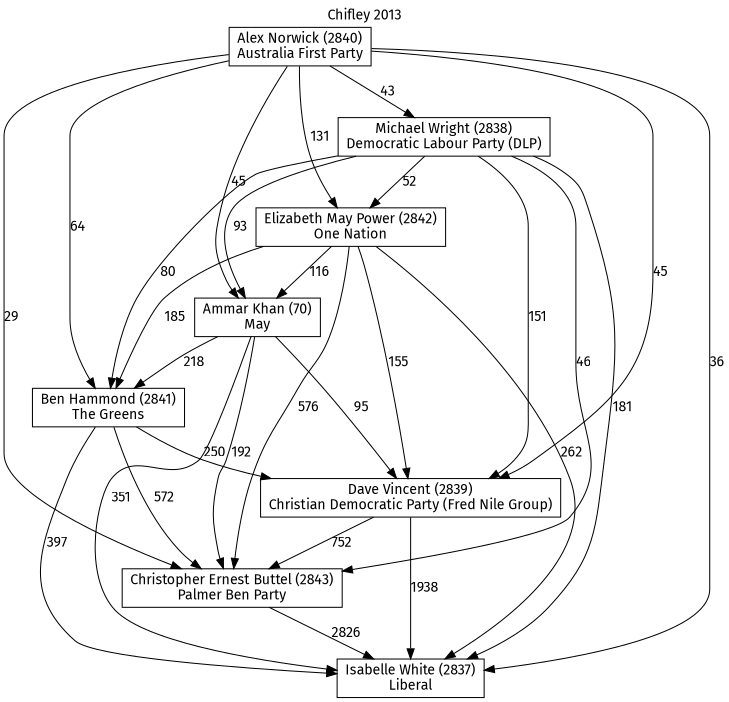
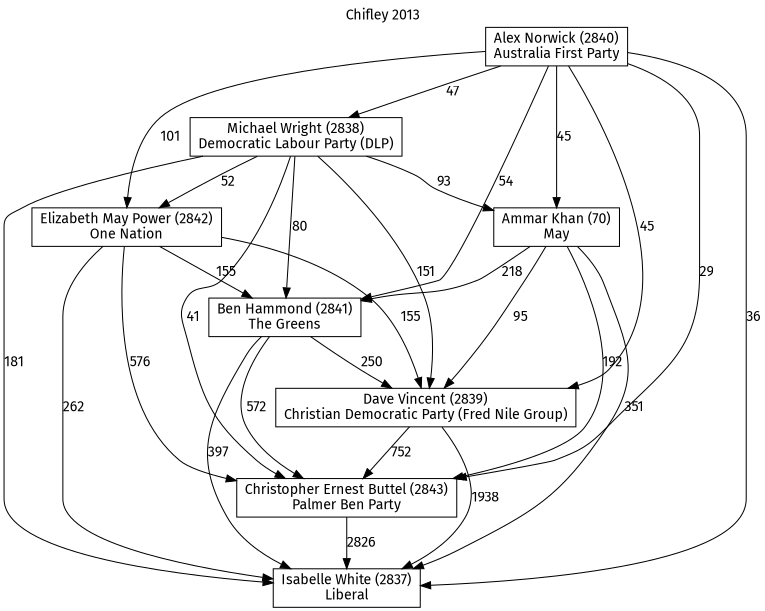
edge "Alex Norwick (2840) Australia First Party" -> "Michael Wright (2838) Democratic Labour Party (DLP)": label "43" -> "47"
edge "Alex Norwick (2840) Australia First Party" -> "Elizabeth May Power (2842) One Nation": label "131" -> "101"
edge "Alex Norwick (2840) Australia First Party" -> "Ben Hammond (2841) The Greens": label "64" -> "54"
edge "Elizabeth May Power (2842) One Nation" -> "Ammar Khan (70) May": removed, label "116"
edge "Elizabeth May Power (2842) One Nation" -> "Ben Hammond (2841) The Greens": label "185" -> "155"
edge "Michael Wright (2838) Democratic Labour Party (DLP)" -> "Christopher Ernest Buttel (2843) Palmer Ben Party": label "46" -> "41"
